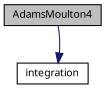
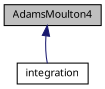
edge "AdamsMoulton4" -> "integration": reversed
